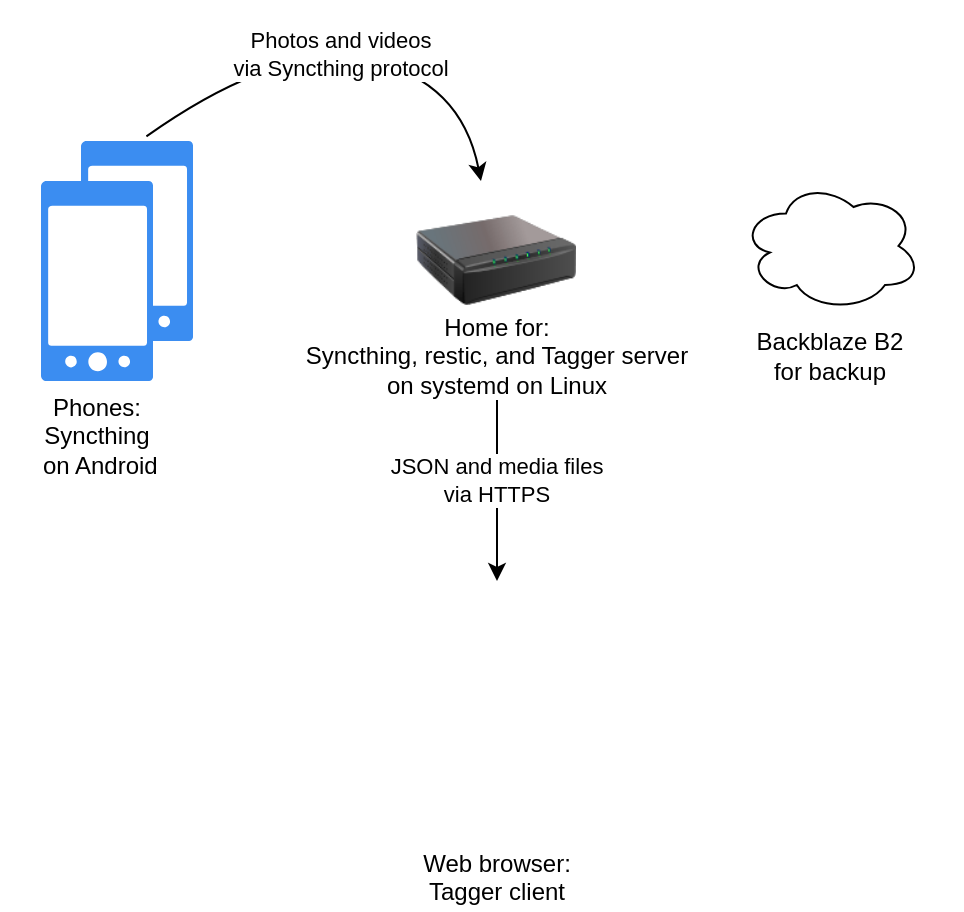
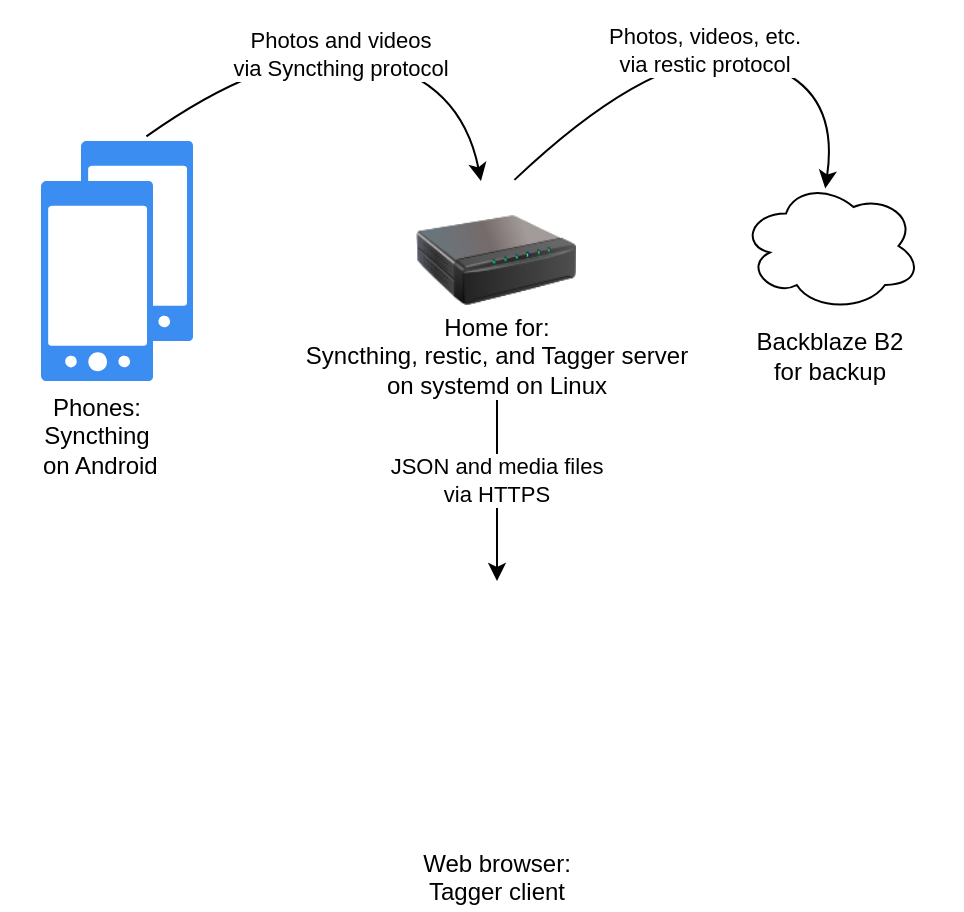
edge "Home for: Syncthing, restic, and Tagger server on systemd on Linux" -> "Backblaze B2 for backup": added, label "Photos, videos, etc. via restic protocol"
